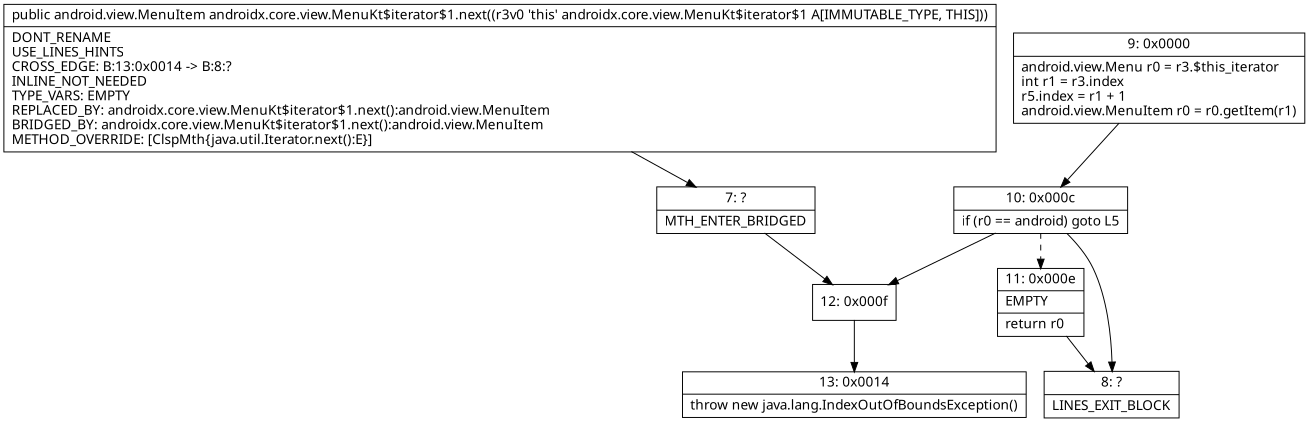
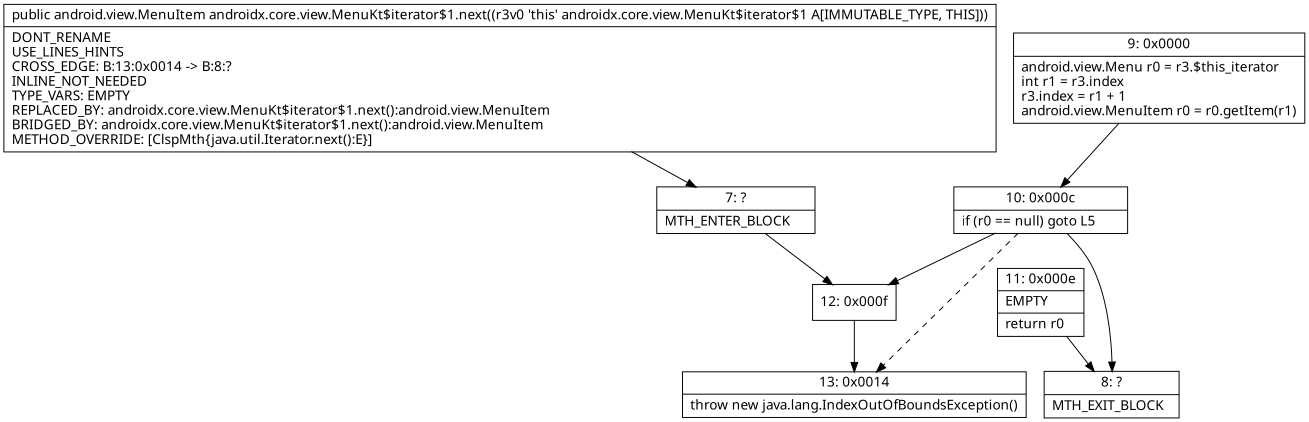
node "9: 0x0000": text "r5.index = r1 + 1" -> "r3.index = r1 + 1"
node "7: ?": text "MTH_ENTER_BRIDGED" -> "MTH_ENTER_BLOCK"
node "10: 0x000c": text "if (r0 == android) goto L5" -> "if (r0 == null) goto L5"
edge "10: 0x000c" -> "11: 0x000e": now "10: 0x000c" -> "13: 0x0014"
node "8: ?": text "LINES_EXIT_BLOCK" -> "MTH_EXIT_BLOCK"
